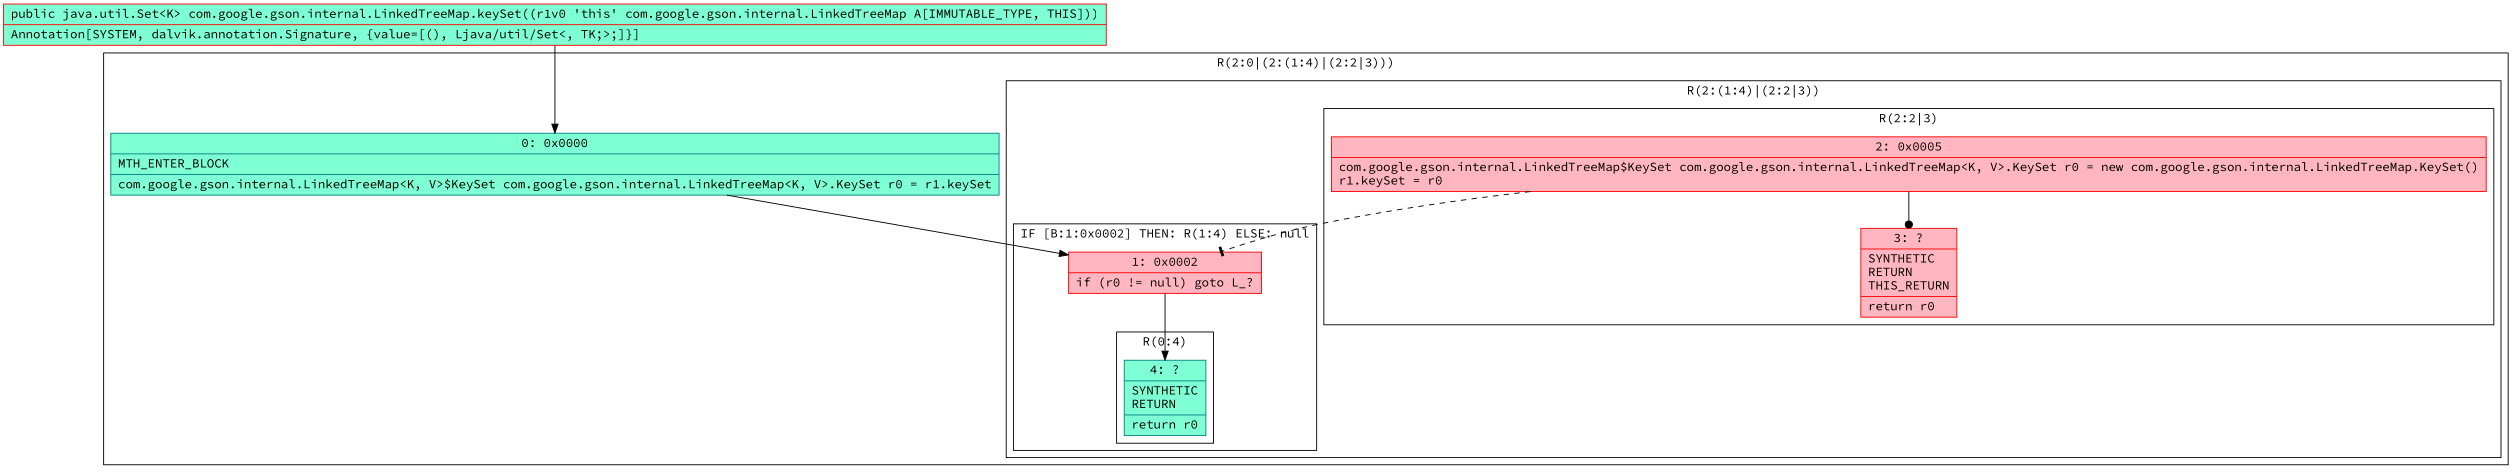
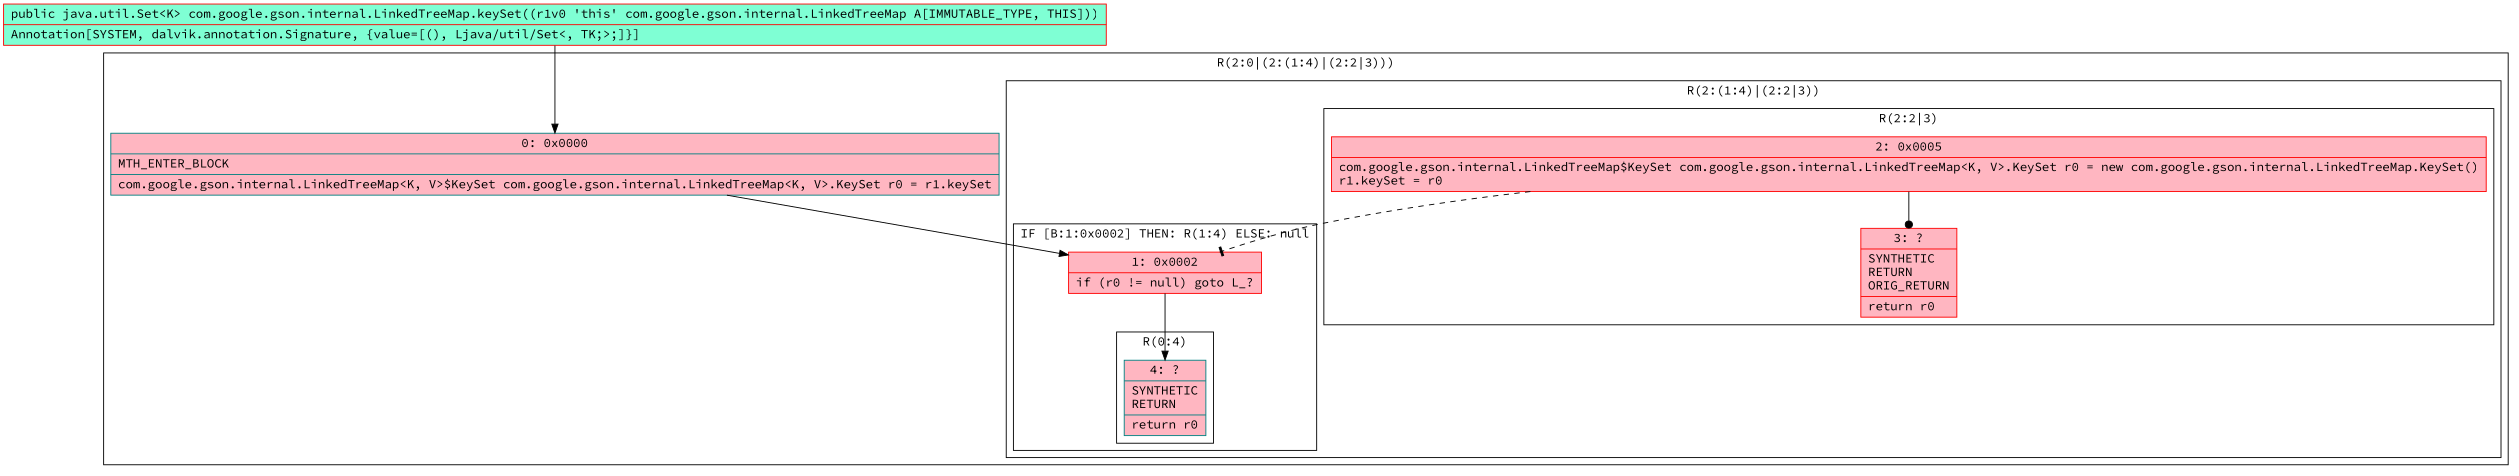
node "0: 0x0000": fillcolor aquamarine -> lightpink
node "3: ?": text "THIS_RETURN" -> "ORIG_RETURN"
node "4: ?": fillcolor aquamarine -> lightpink
